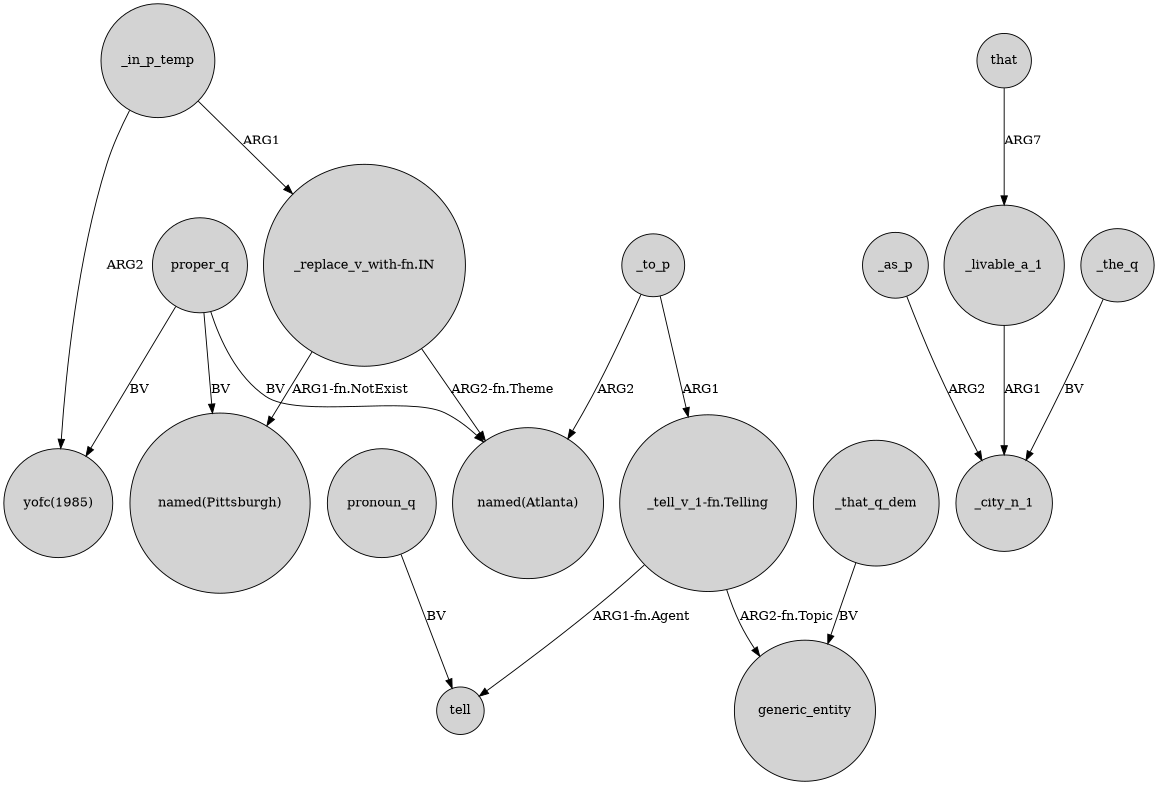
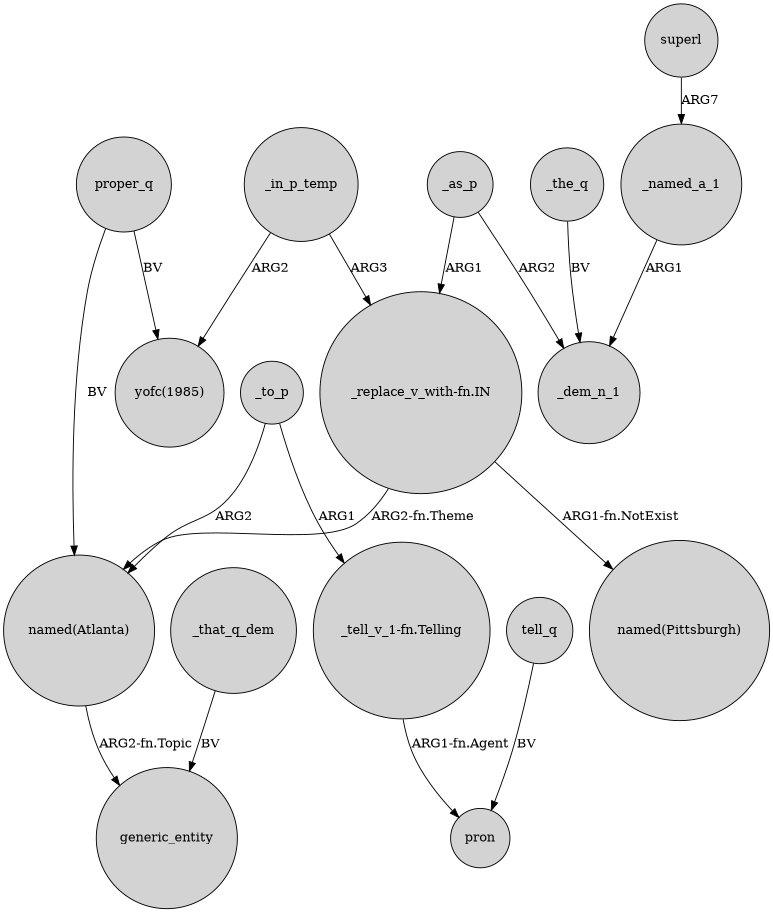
node "that": label "that" -> "superl"
edge "_in_p_temp" -> "_replace_v_with-fn.IN": label "ARG1" -> "ARG3"
edge "_as_p" -> "_replace_v_with-fn.IN": added, label "ARG1"
node "_livable_a_1": label "_livable_a_1" -> "_named_a_1"
edge "proper_q" -> "named(Pittsburgh)": removed, label "BV"
node "pronoun_q": label "pronoun_q" -> "tell_q"
node "_city_n_1": label "_city_n_1" -> "_dem_n_1"
edge "_tell_v_1-fn.Telling" -> "generic_entity": now "named(Atlanta)" -> "generic_entity"
node "tell": label "tell" -> "pron"
